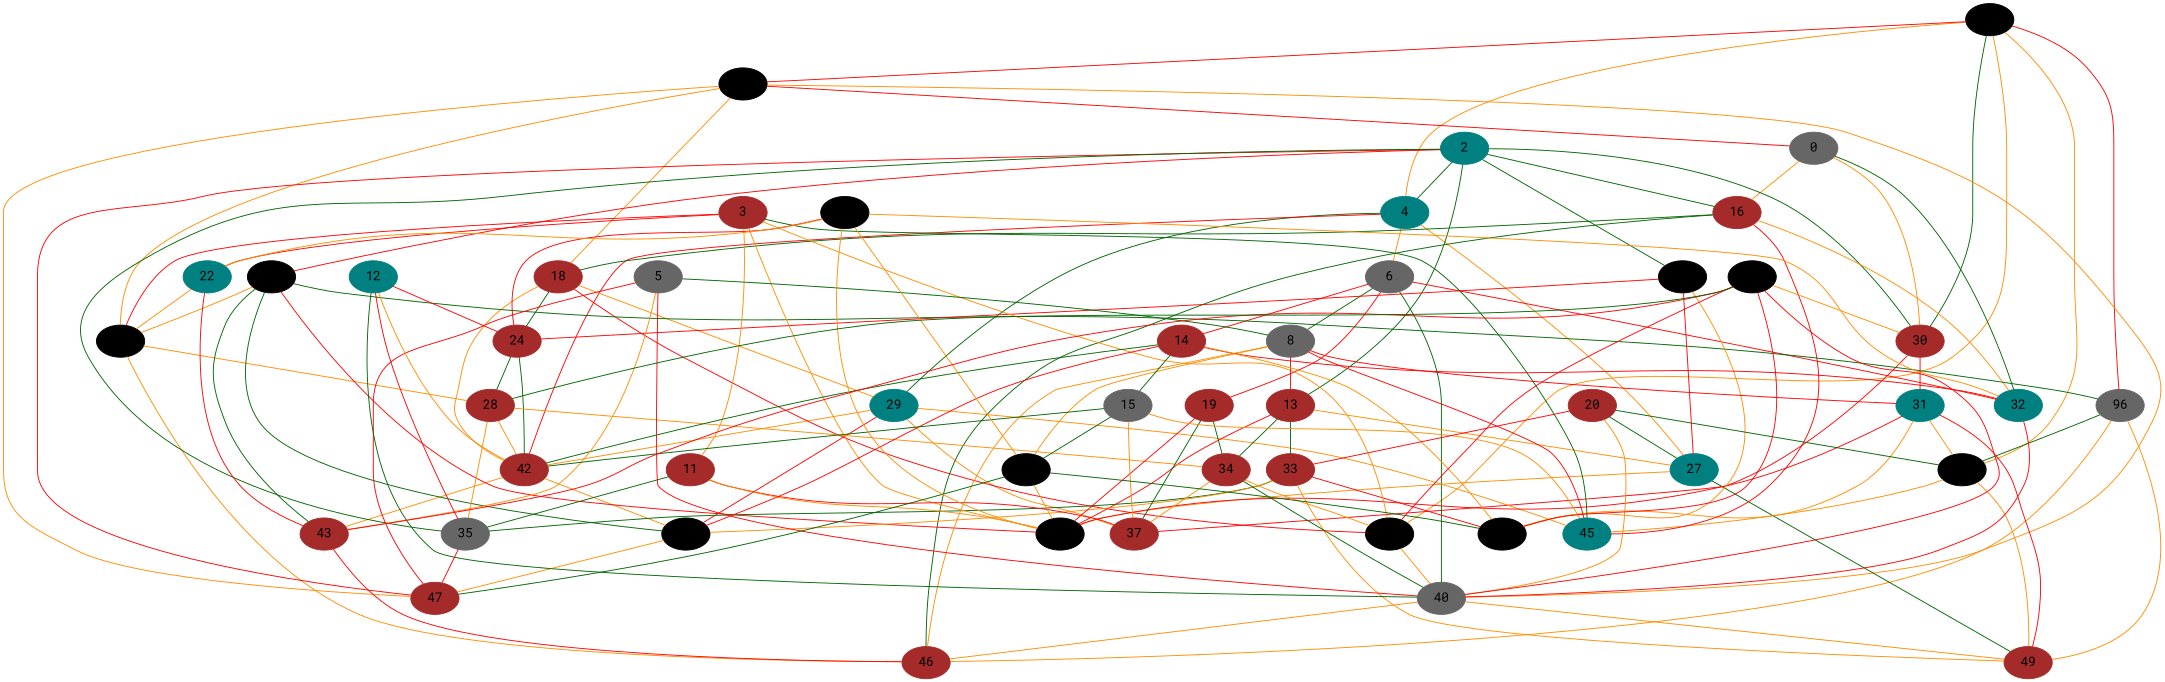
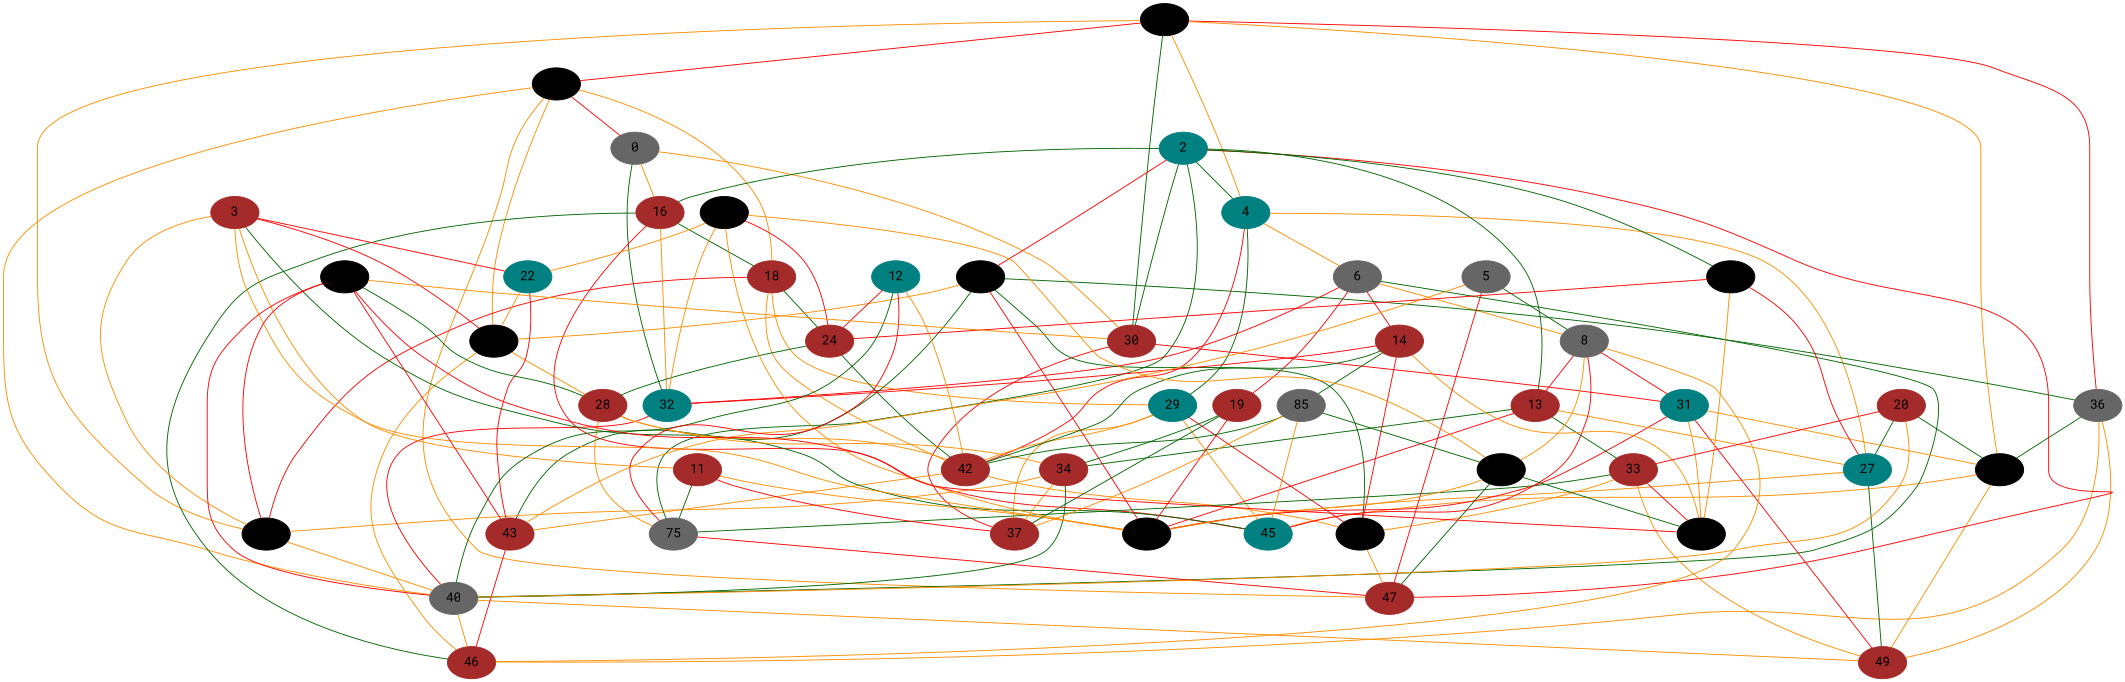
edge "6" -- "8": color darkgreen -> darkorange
node "15": label "15" -> "85"
node "96": label "96" -> "36"
node "35": label "35" -> "75"
edge "5" -- "40": removed
